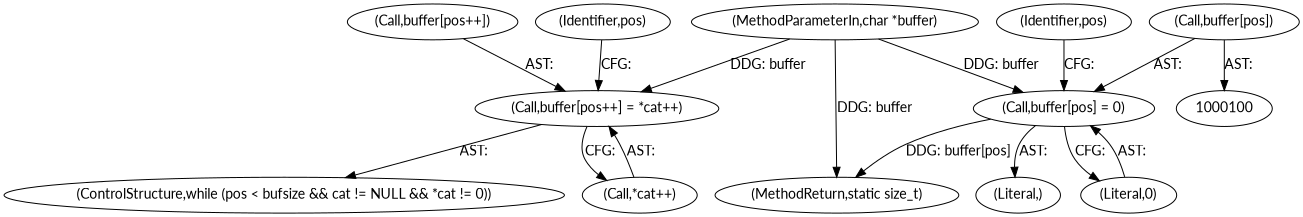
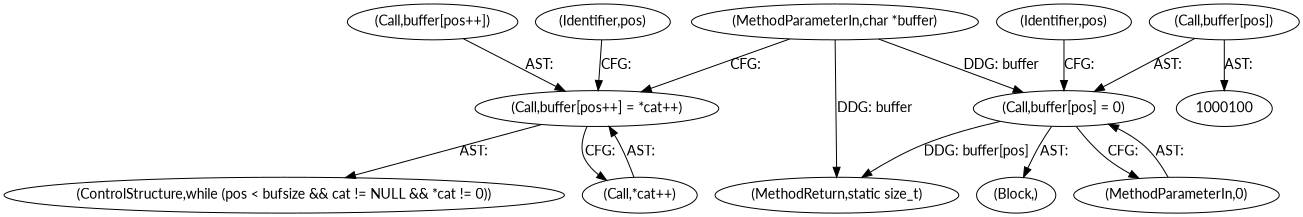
edge "(MethodParameterIn,char *buffer)" -> "(Call,buffer[pos++] = *cat++)": label "DDG: buffer" -> "CFG: "
node "(Literal,)": label "(Literal,)" -> "(Block,)"
node "(Literal,0)": label "(Literal,0)" -> "(MethodParameterIn,0)"
